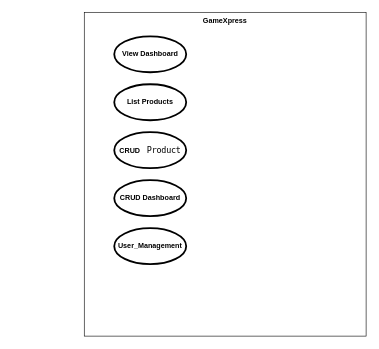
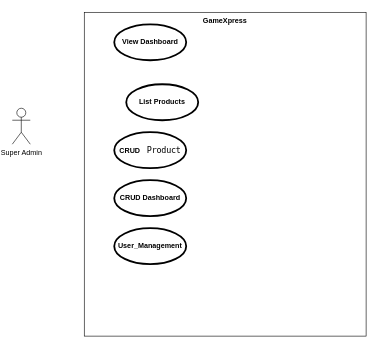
node "View Dashboard": moved (150, 54) -> (150, 42)
node "List Products": moved (150, 102) -> (162, 102)
node "Super Admin": added
